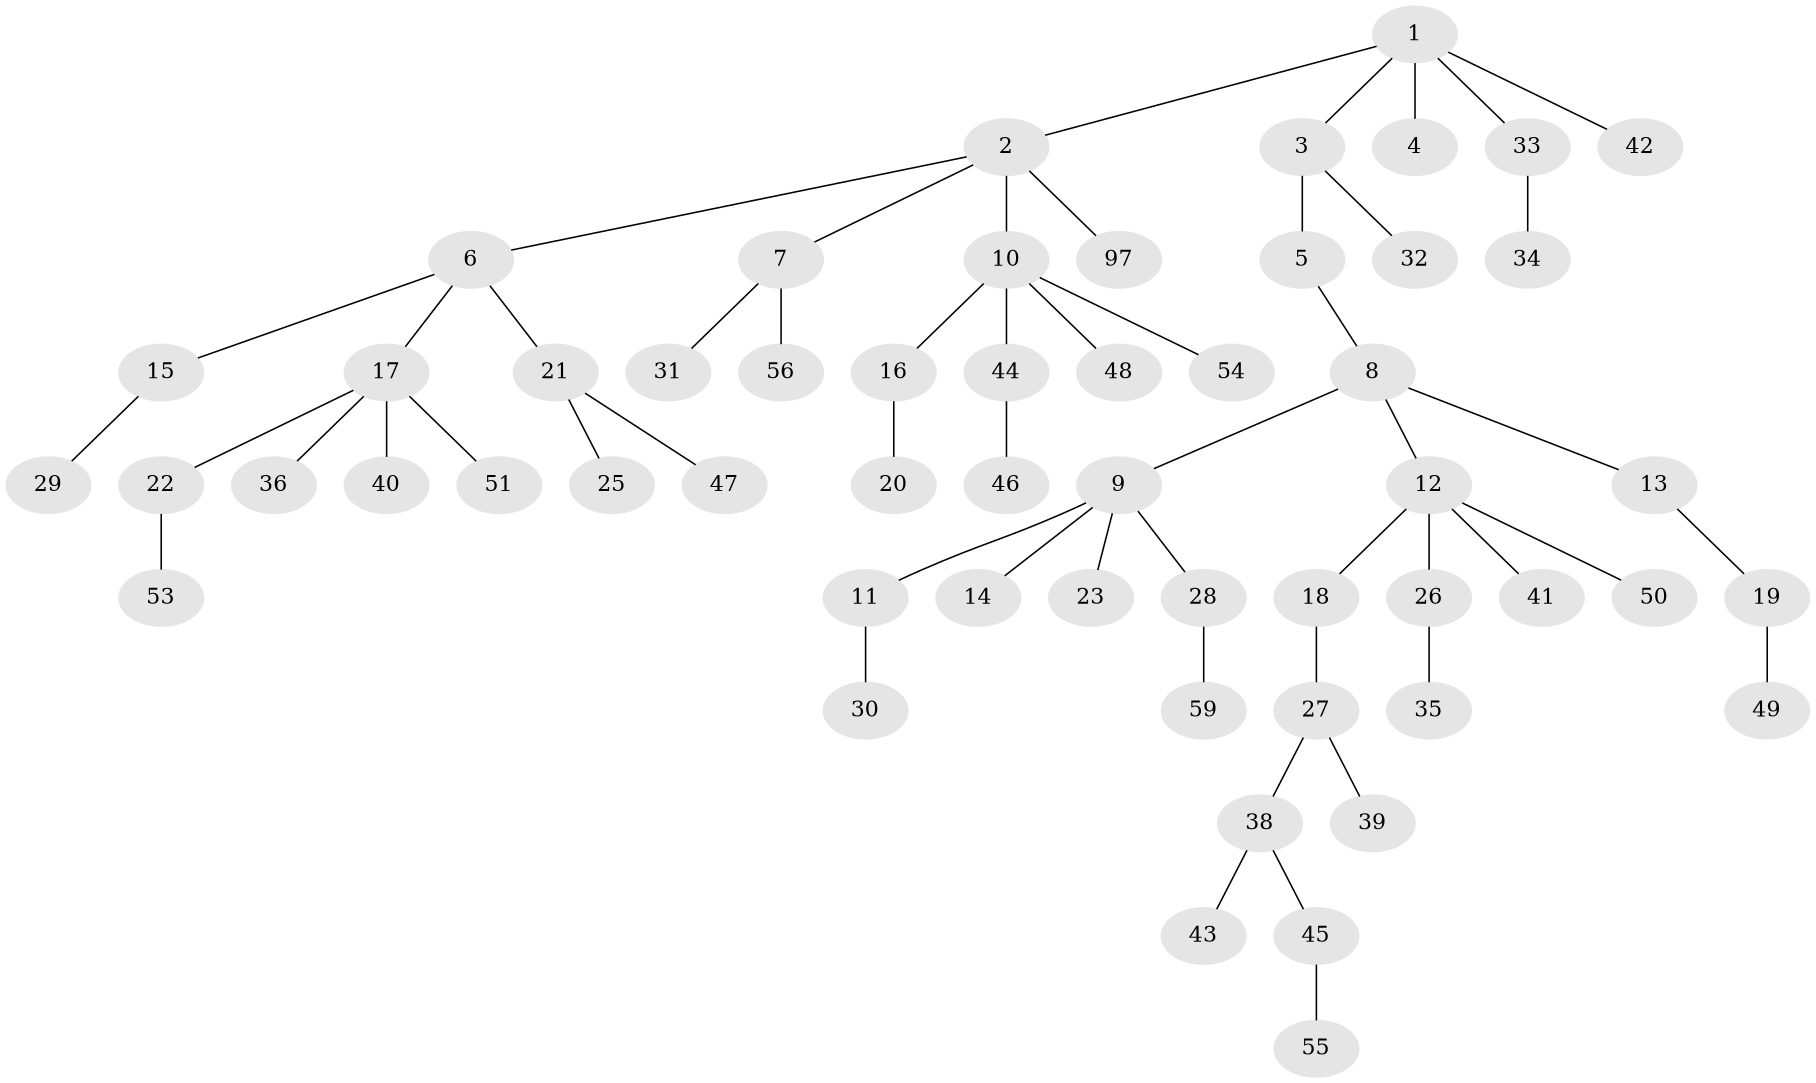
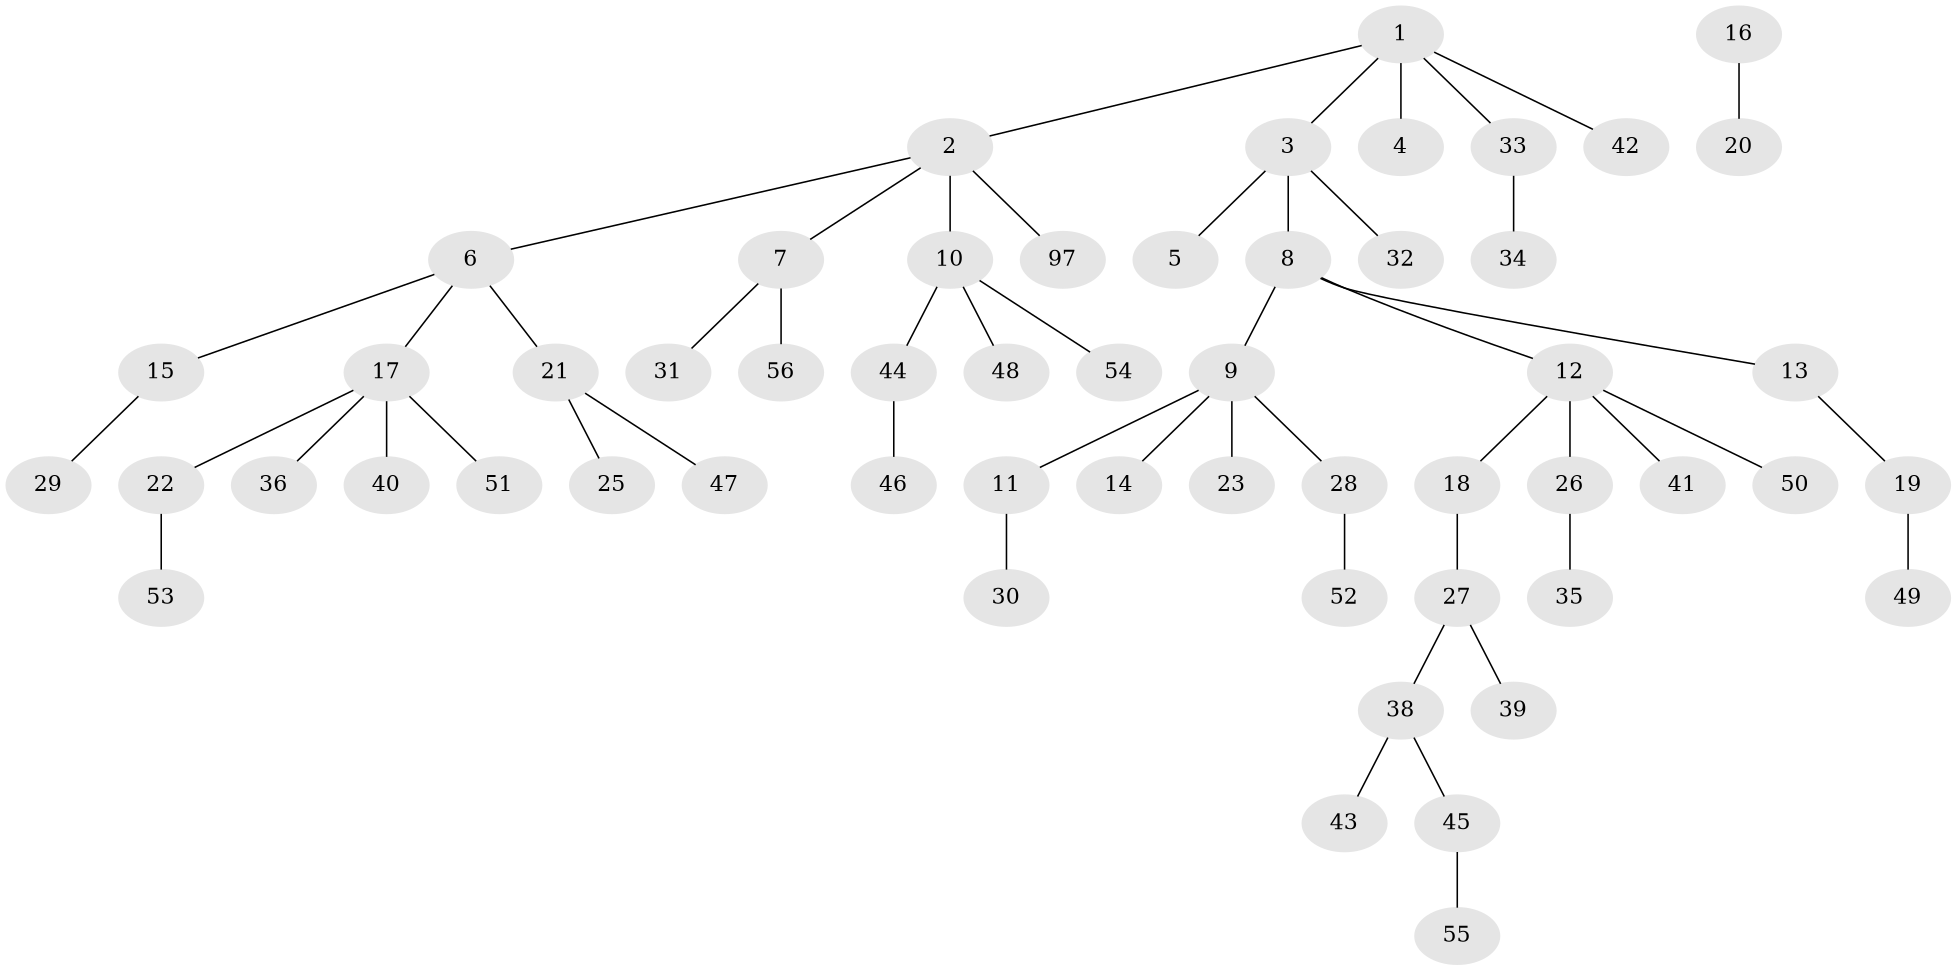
edge "10" -- "16": removed
edge "5" -- "8": now "3" -- "8"
node "59": label "59" -> "52"
